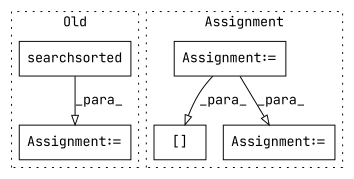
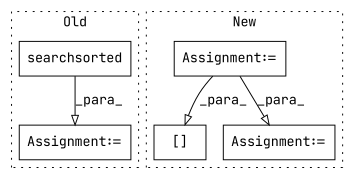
cluster "Assignment": label "Assignment" -> "New"
